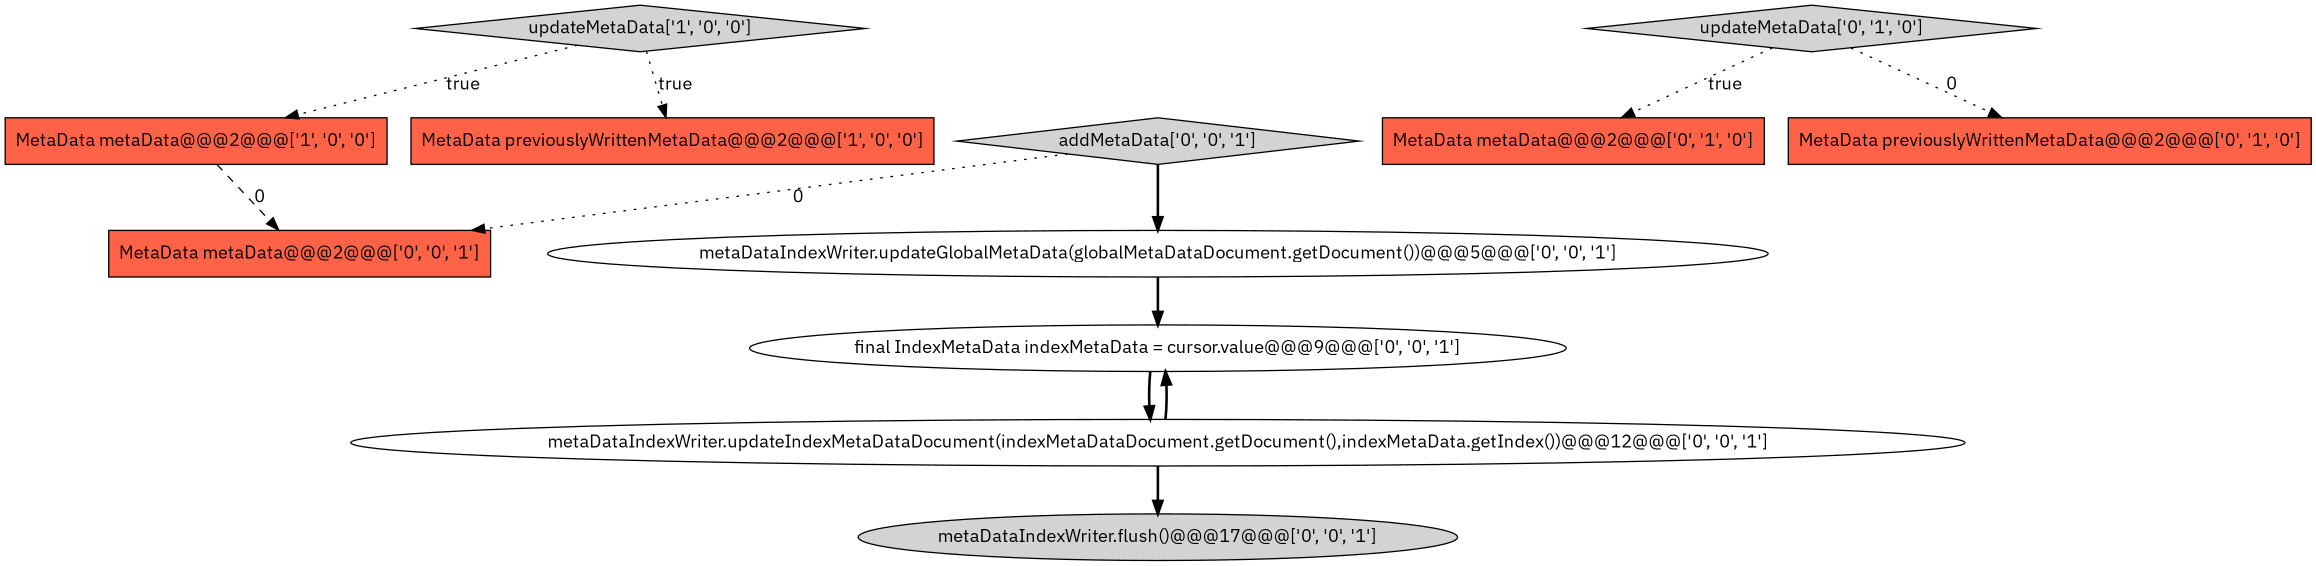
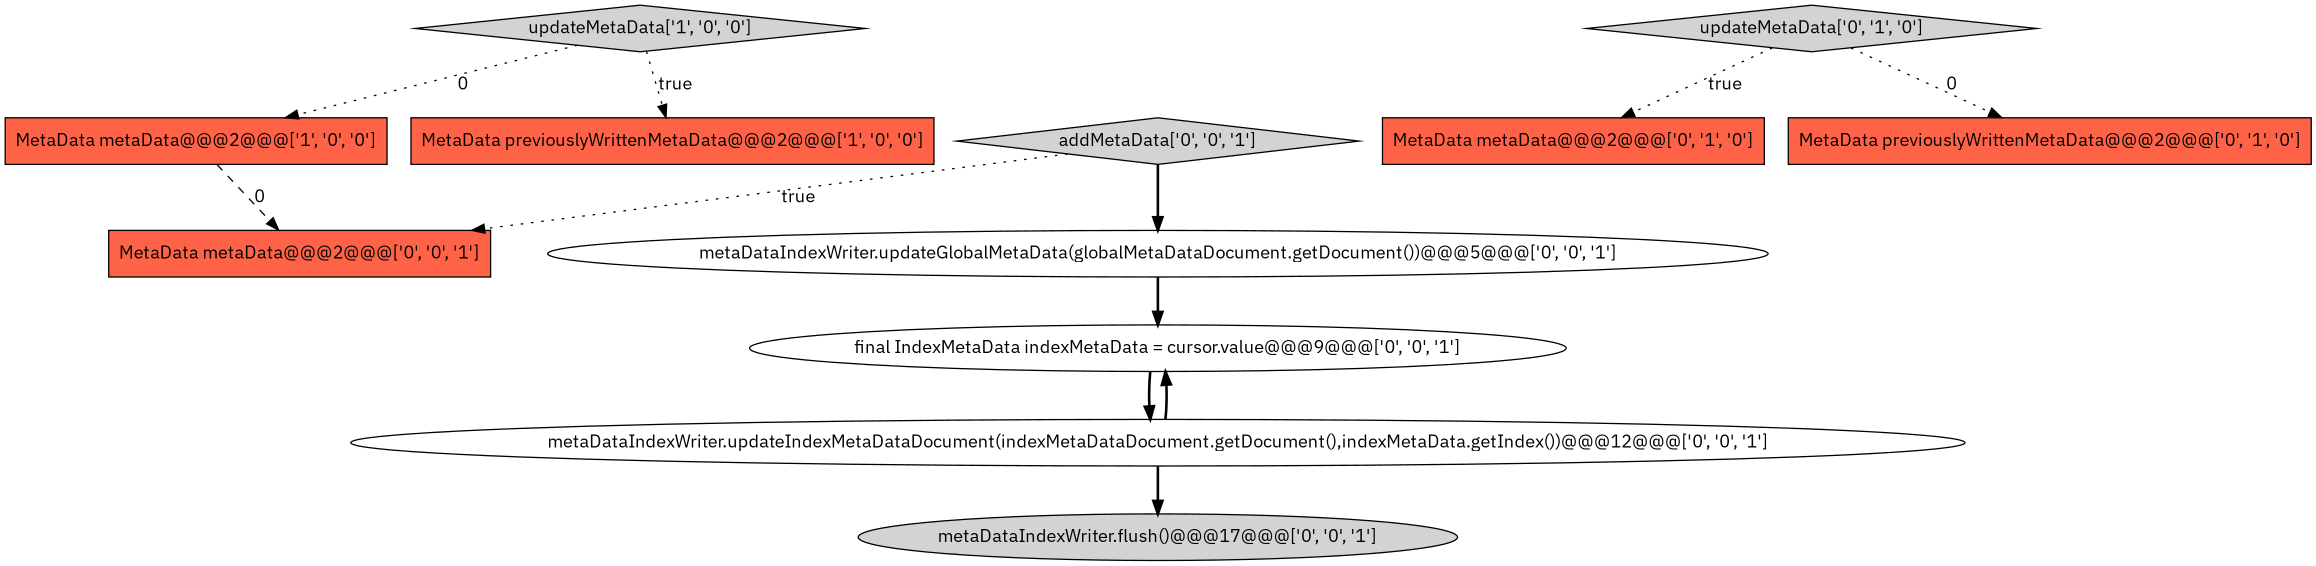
edge "updateMetaData['1', '0', '0']" -> "MetaData metaData@@@2@@@['1', '0', '0']": label "true" -> "0"
edge "addMetaData['0', '0', '1']" -> "MetaData metaData@@@2@@@['0', '0', '1']": label "0" -> "true"
